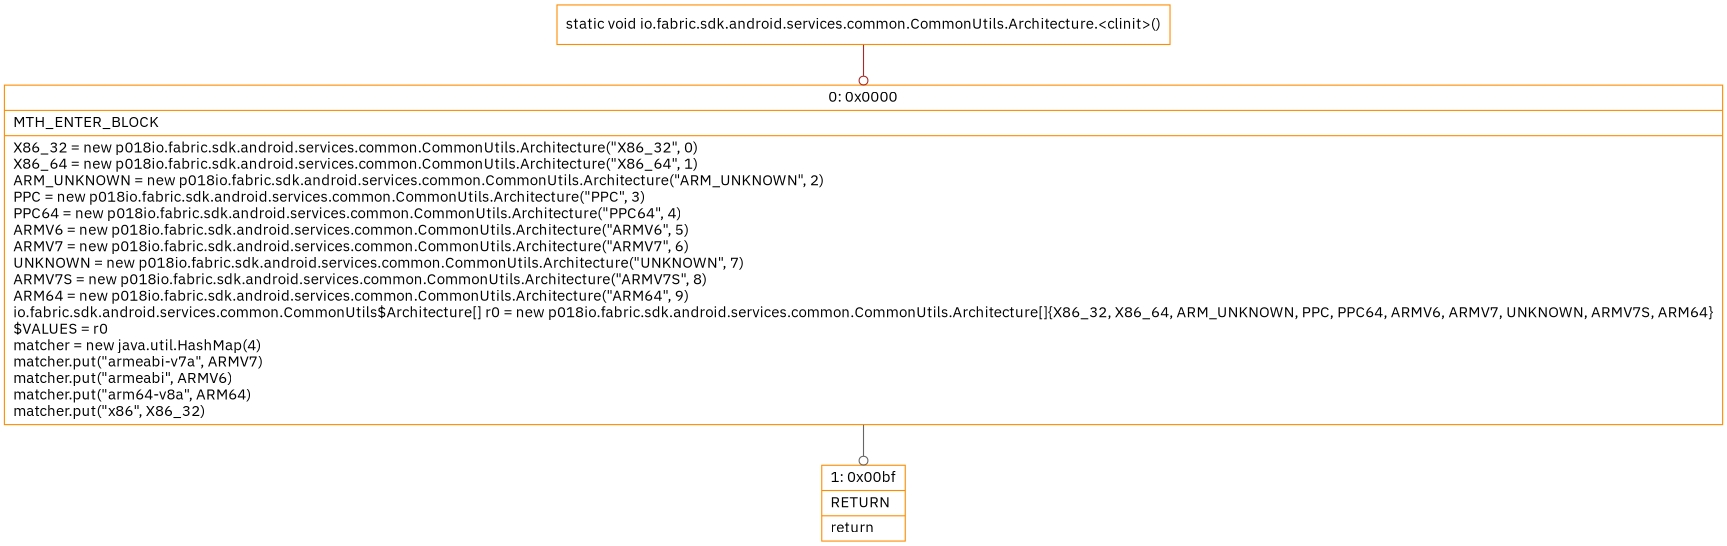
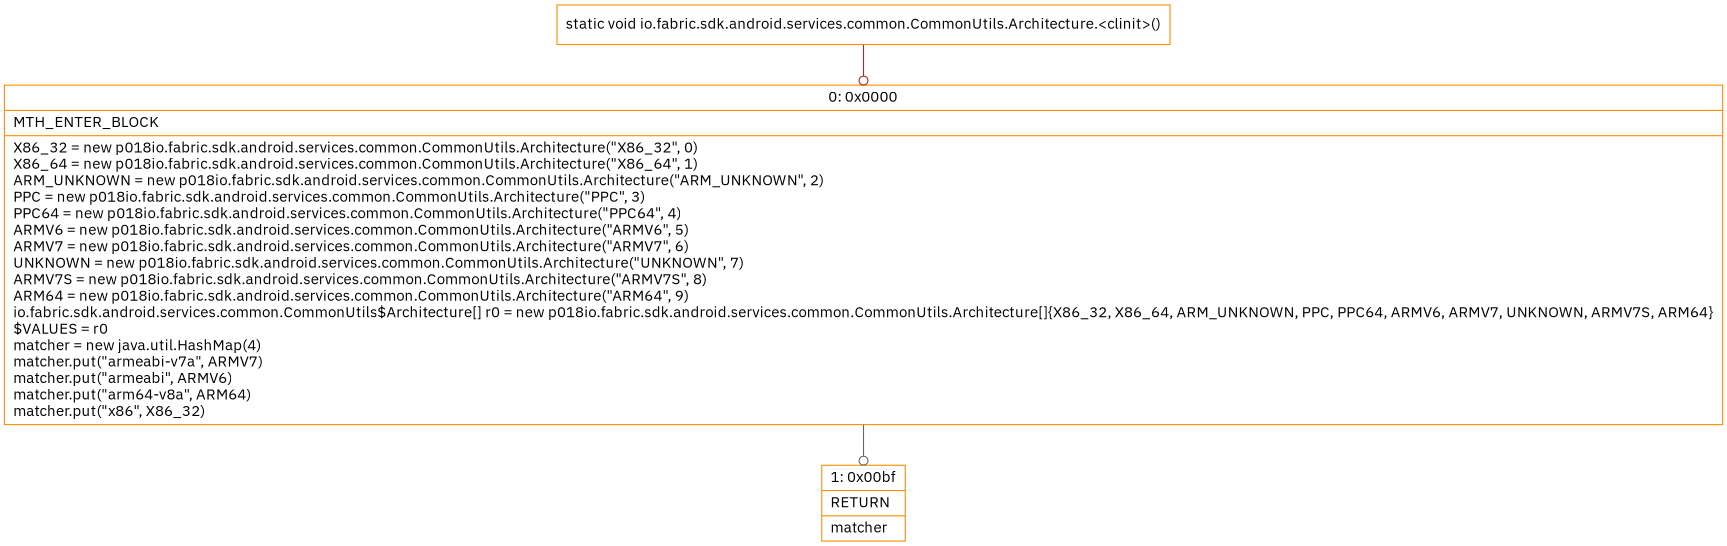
node "1: 0x00bf": text "return" -> "matcher"
